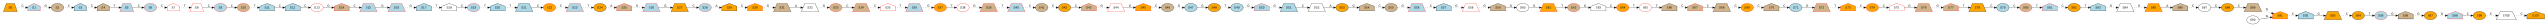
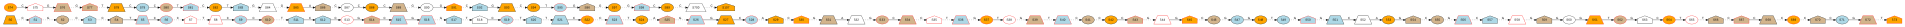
edge "S65" -> "S66": style solid -> dotted
edge "S73" -> "S74": removed, label "C"
edge "S77" -> "S78": style solid -> dotted
edge "S89" -> "S91": now "S89" -> "S90"
